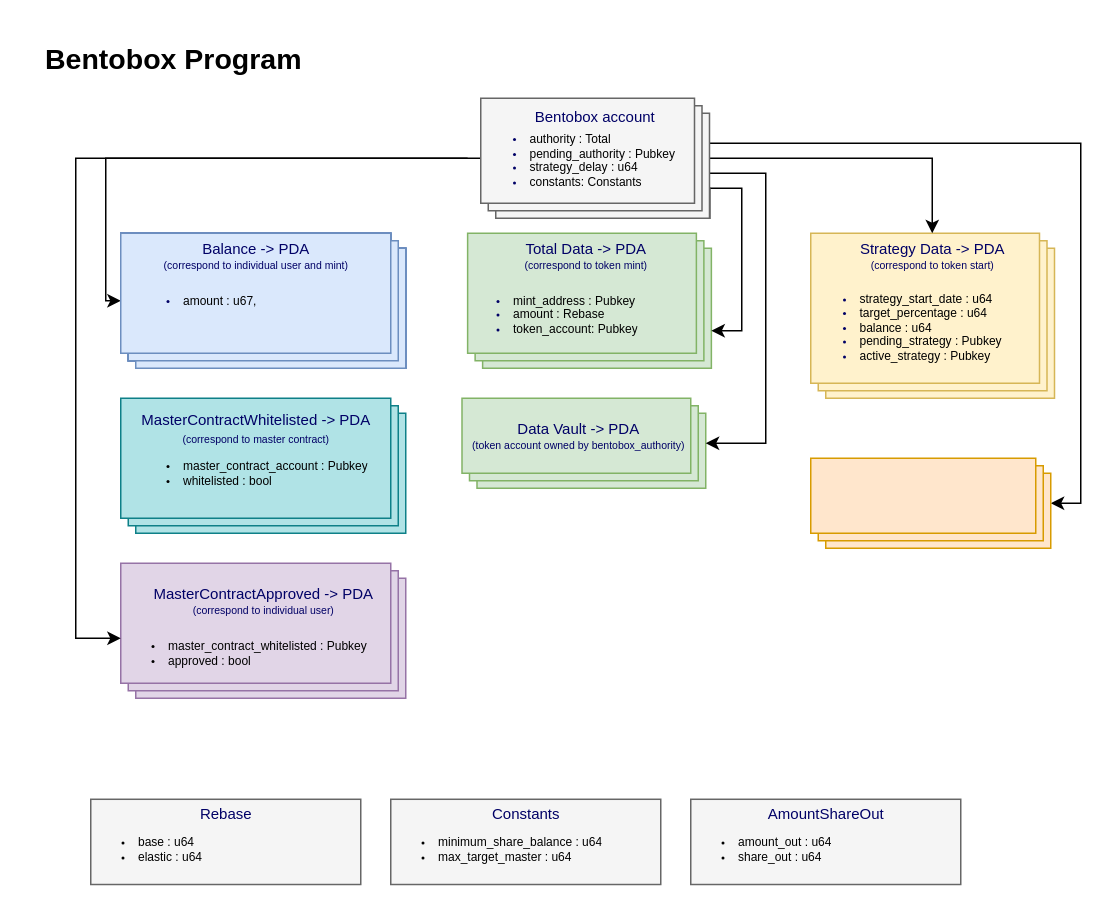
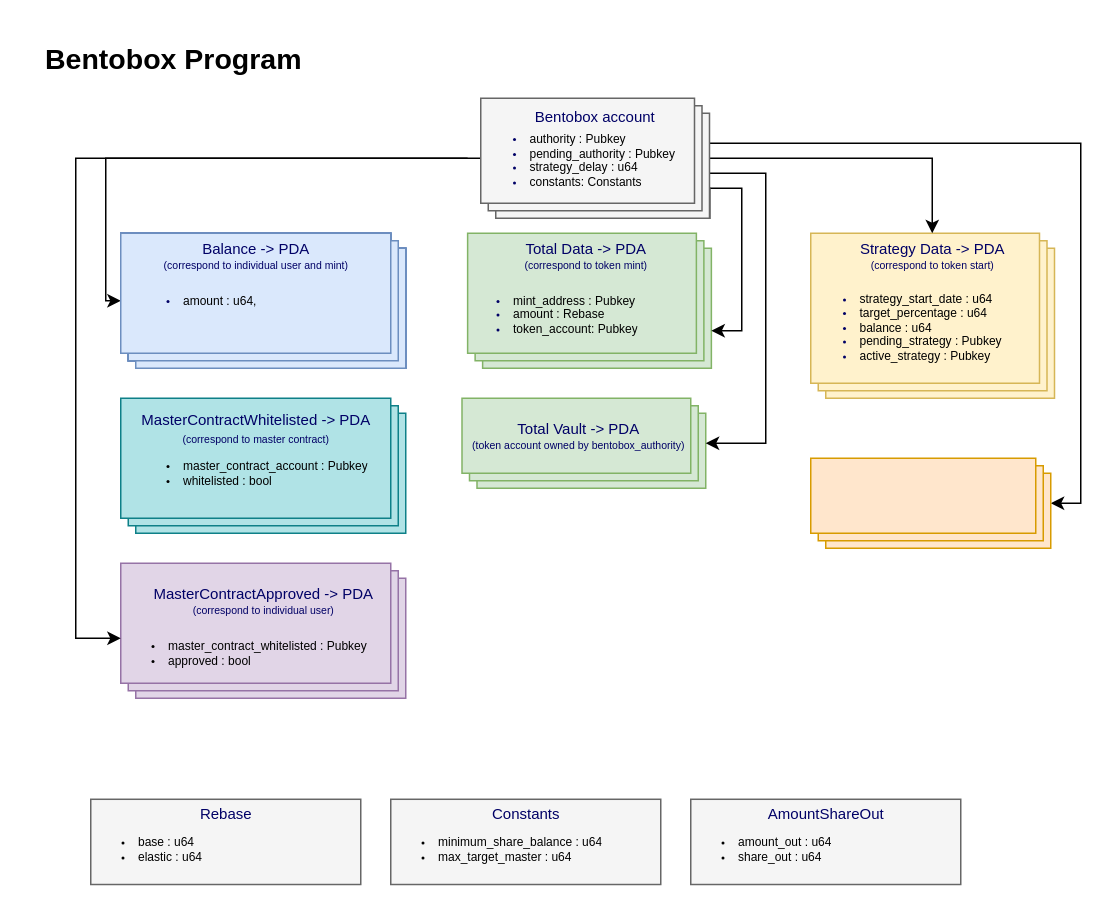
node "authority : Total pending_authority : Pubkey strategy_delay : u64 constants: Constants": label "authority : Total pending_authority : Pubkey strategy_delay : u64 constants: Constants" -> "authority : Pubkey pending_authority : Pubkey strategy_delay : u64 constants: Constants"
node "amount : u67,": label "amount : u67," -> "amount : u64,"
node "Data Vault -> PDA (token account owned by bentobox_authority)": label "Data Vault -> PDA (token account owned by bentobox_authority)" -> "Total Vault -> PDA (token account owned by bentobox_authority)"
